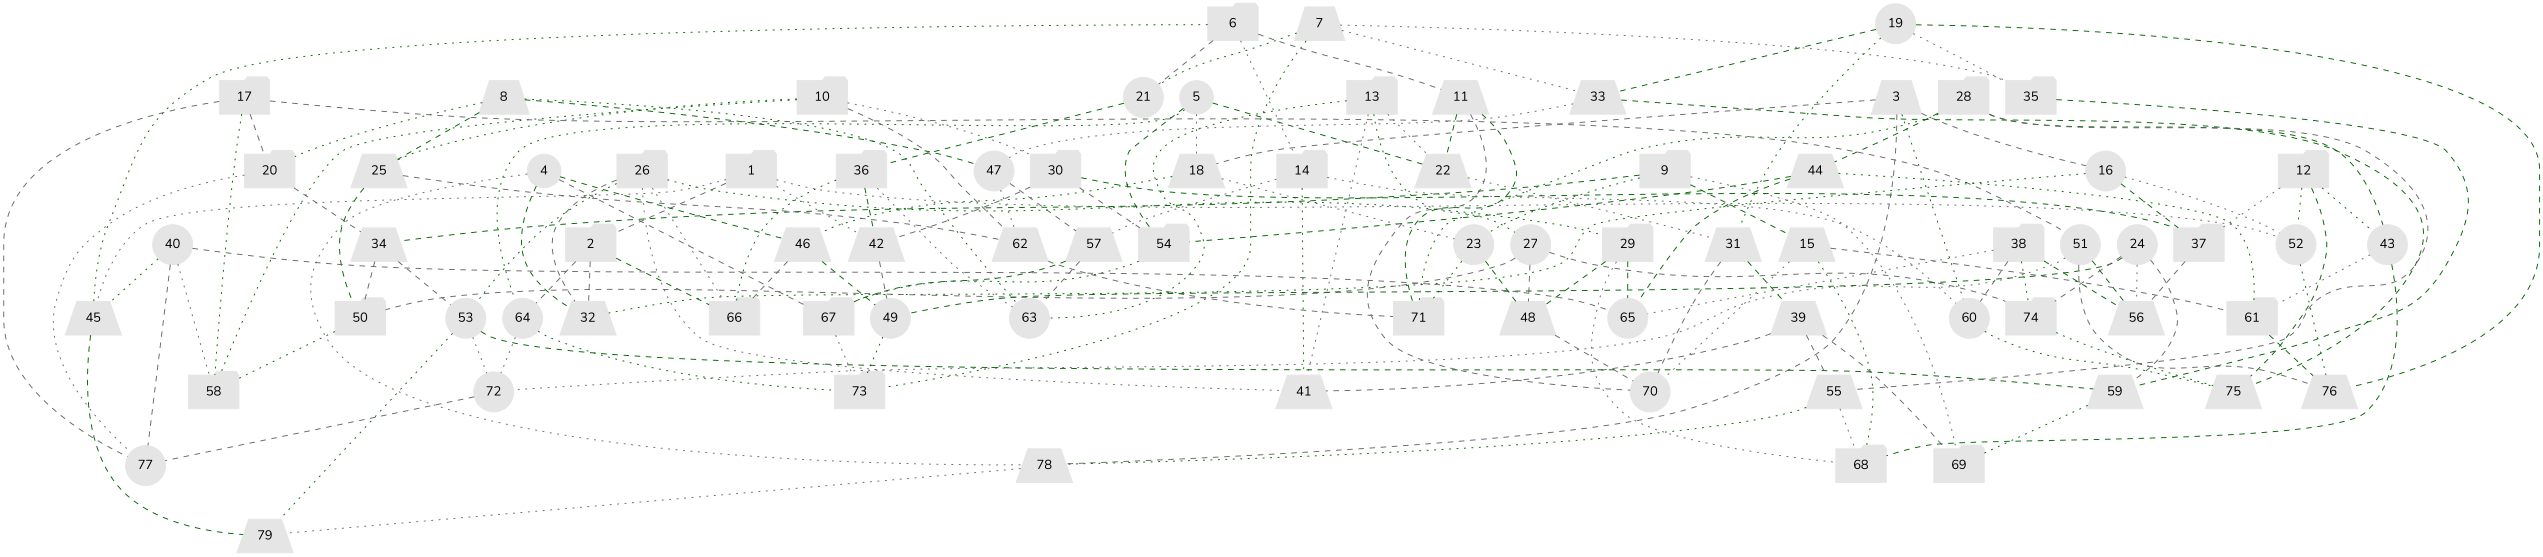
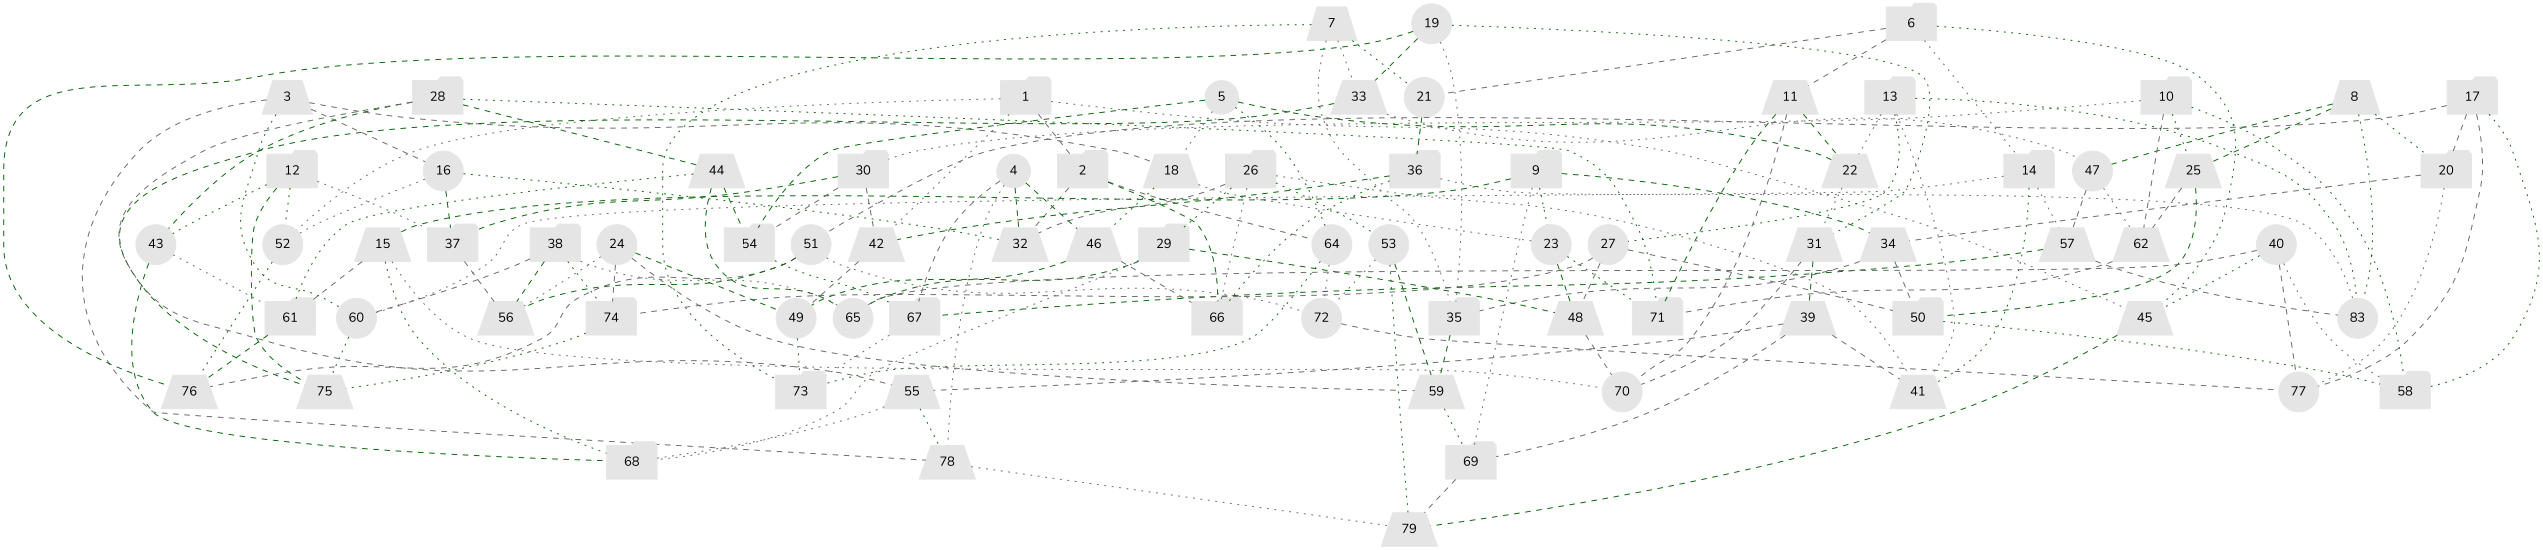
edge "34" -- "53": now "34" -- "35"
node "63": label "63" -> "83"
edge "69" -- "79": added
